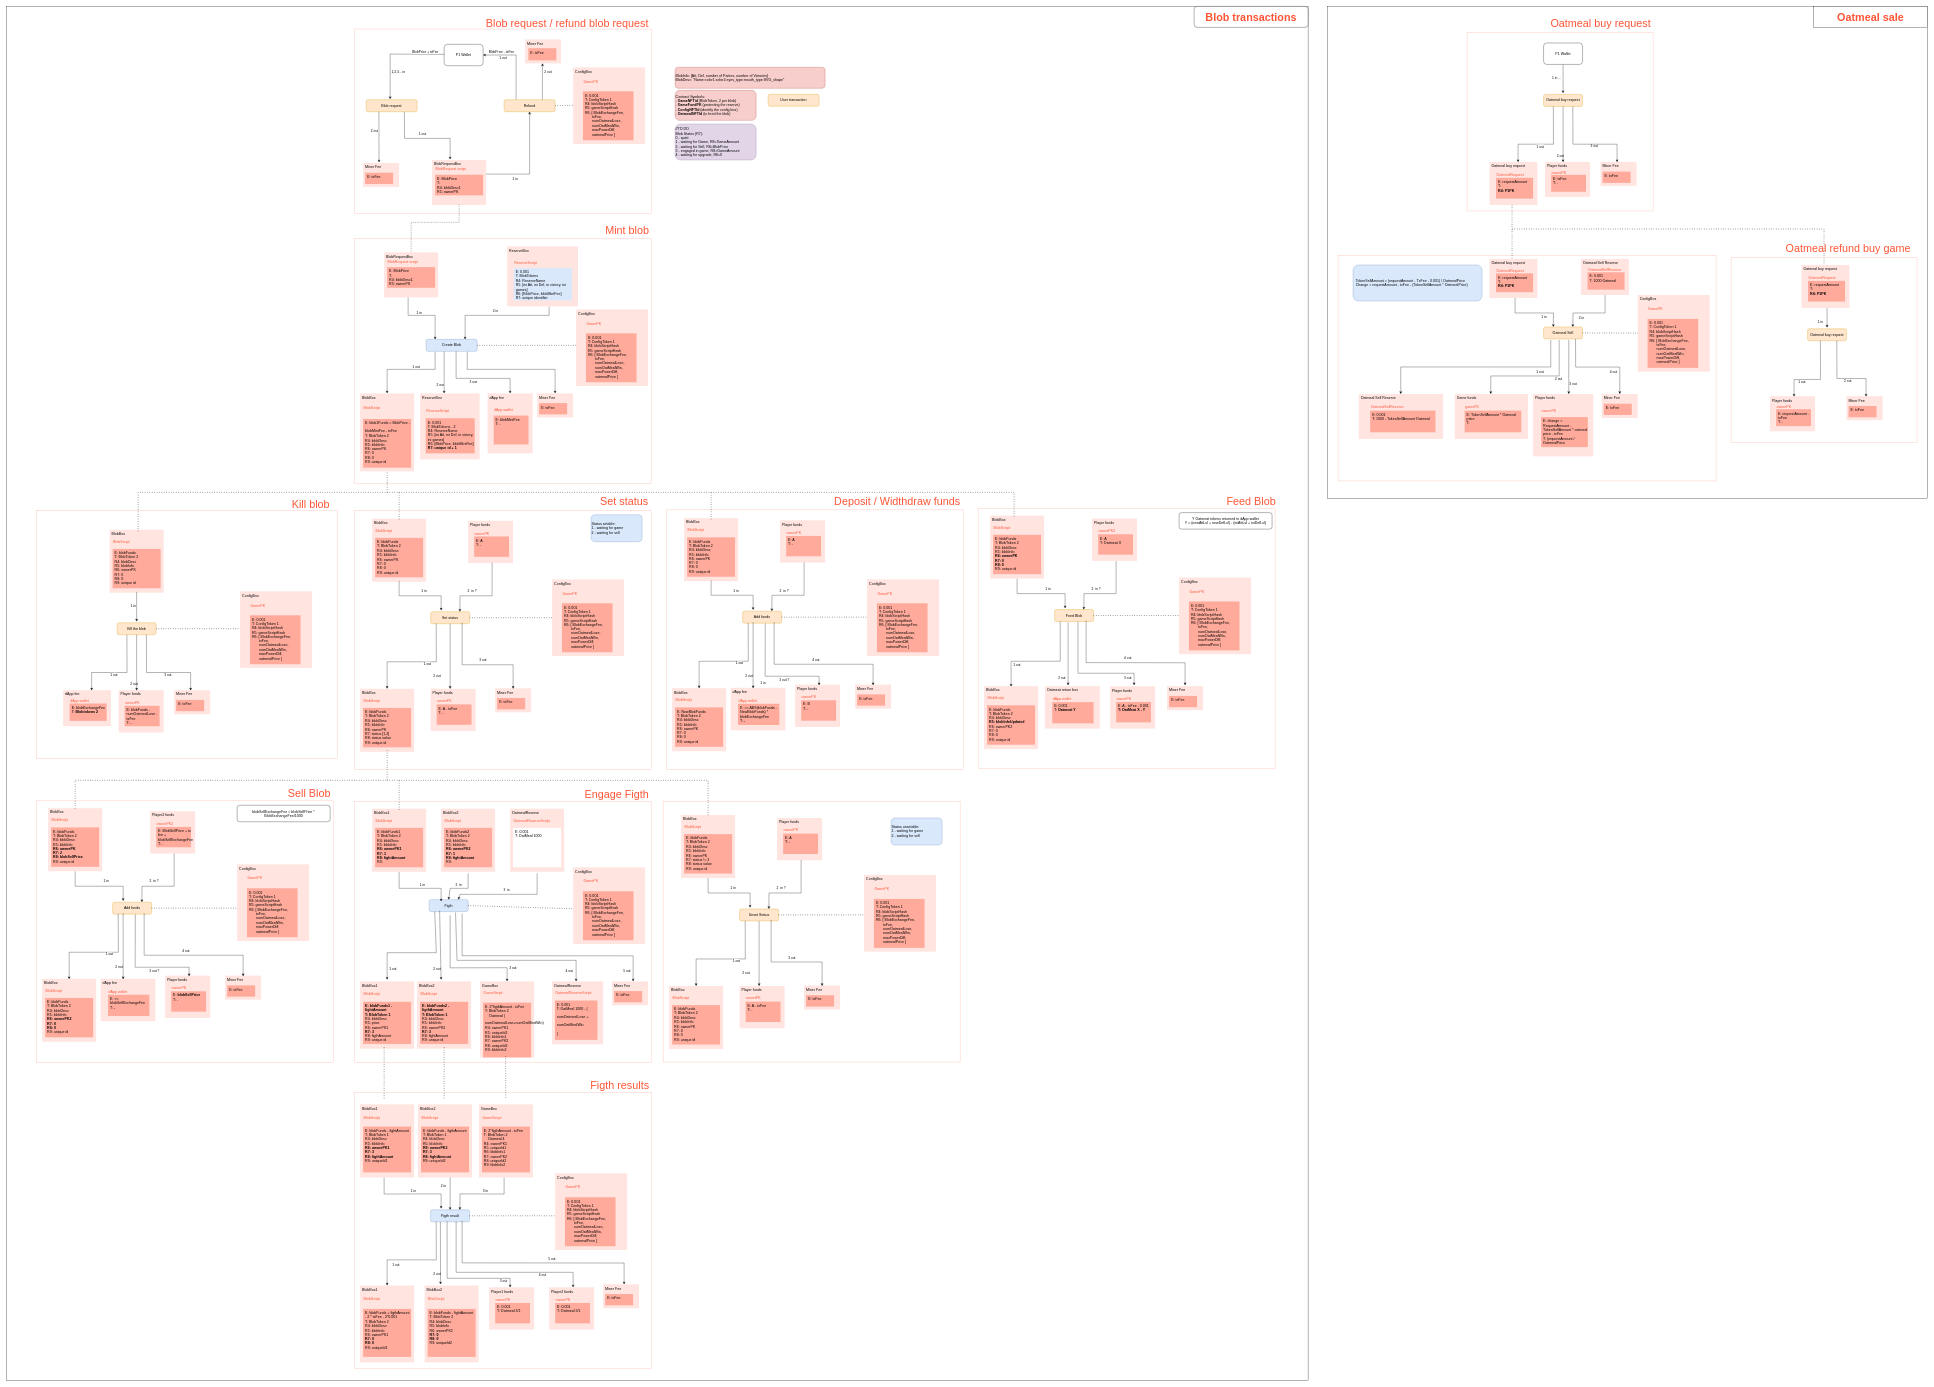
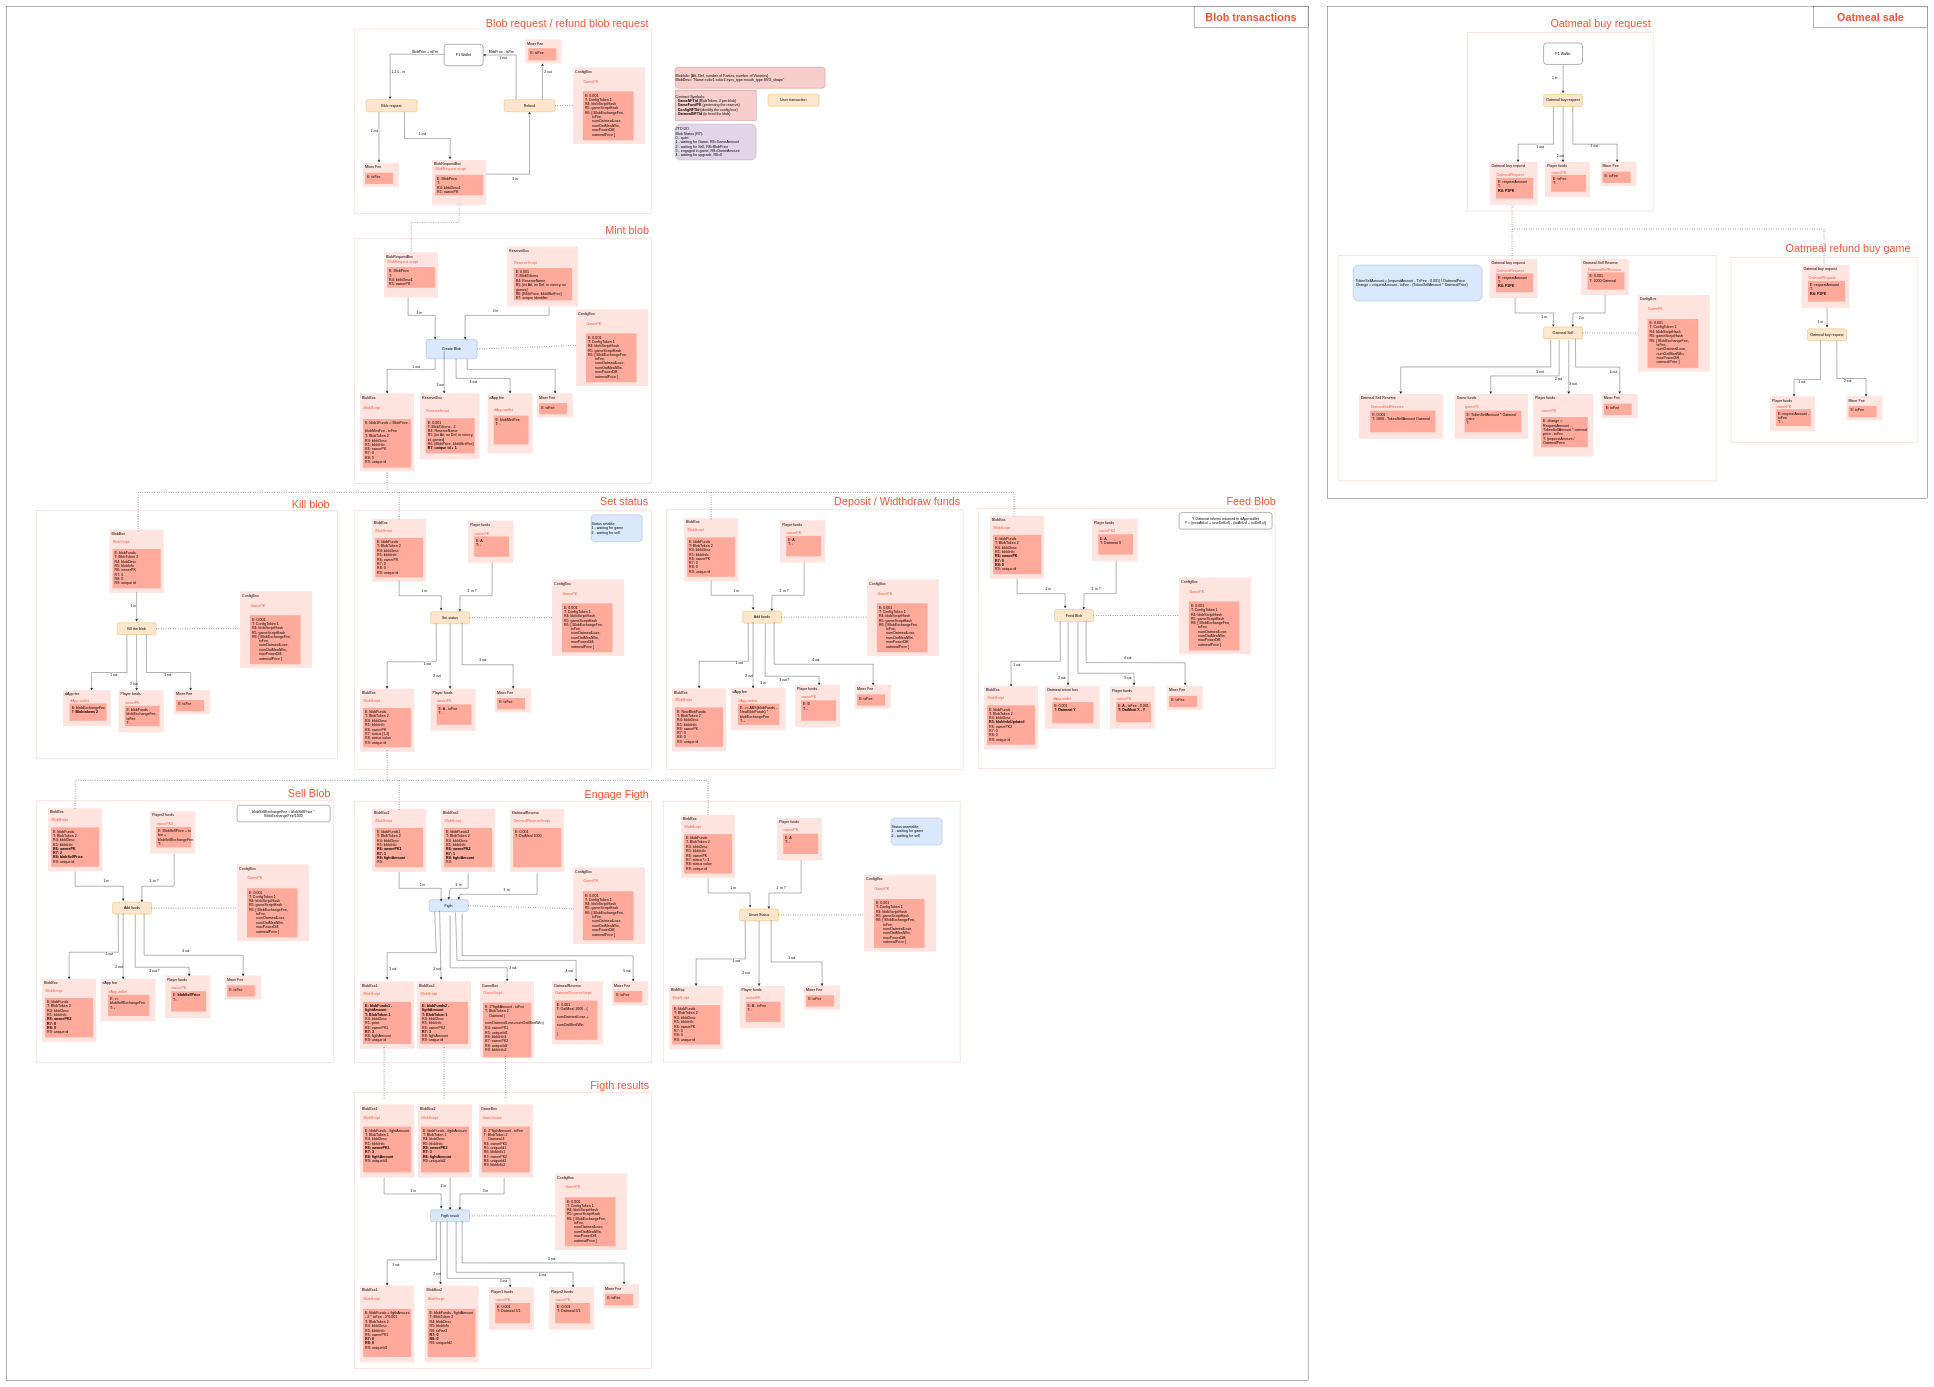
node "Blob transactions": shape rounded rectangle -> rectangle
node "Contract Symbols: - GameNFTid (BlobToken, 2 per blob) - GameFundPK (protecting the reserve) - ConfigNFTId (identify the config box) - OatmealNFTId (to feed the blob)": shape rounded rectangle -> rectangle
node "E: 0.001 T: BlobTokens R4: ReserveName R5: [ini Att, ini Def, in victory, ini games] R6: [BlobPrice, blobMintFee] R7: unique identifier": fillcolor #dae8fc -> #ffaa9b
node "Create Blob": size 51x12 -> 51x20
node "E: blobFunds - numOatmealLose - txFee T: -": label "E: blobFunds - numOatmealLose - txFee T: -" -> "E: blobFunds - blobExchangeFee - txFee T: -"
node "E: 0.001 T: OatMeal 1000": fillcolor #ffffff -> #ffaa9b
node "E: blobFunds - fightAmount T: BlobToken 2 R4: blobDesc R5: blobInfo R6: ownerPK2 R7: 0 R8: 0 R9: uniqueId2": label "E: blobFunds - fightAmount T: BlobToken 2 R4: blobDesc R5: blobInfo R6: ownerPK2 R7: 0 R8: 0 R9: uniqueId2" -> "E: blobFunds - fightAmount T: BlobToken 2 R4: blobDesc R5: blobInfo R6: txFee2 R7: 0 R8: 0 R9: uniqueId2"
